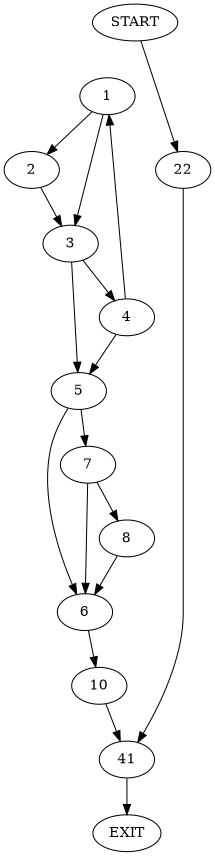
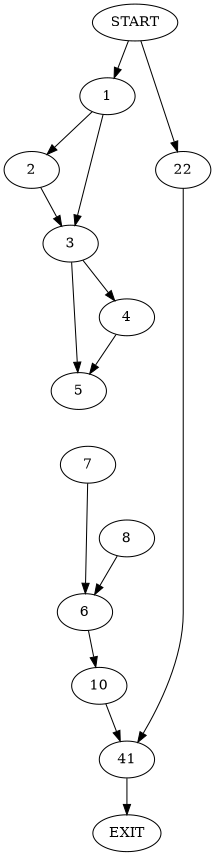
edge "4" -> "1": now "START" -> "1"
edge "5" -> "7": removed
edge "5" -> "6": removed
edge "7" -> "8": removed
